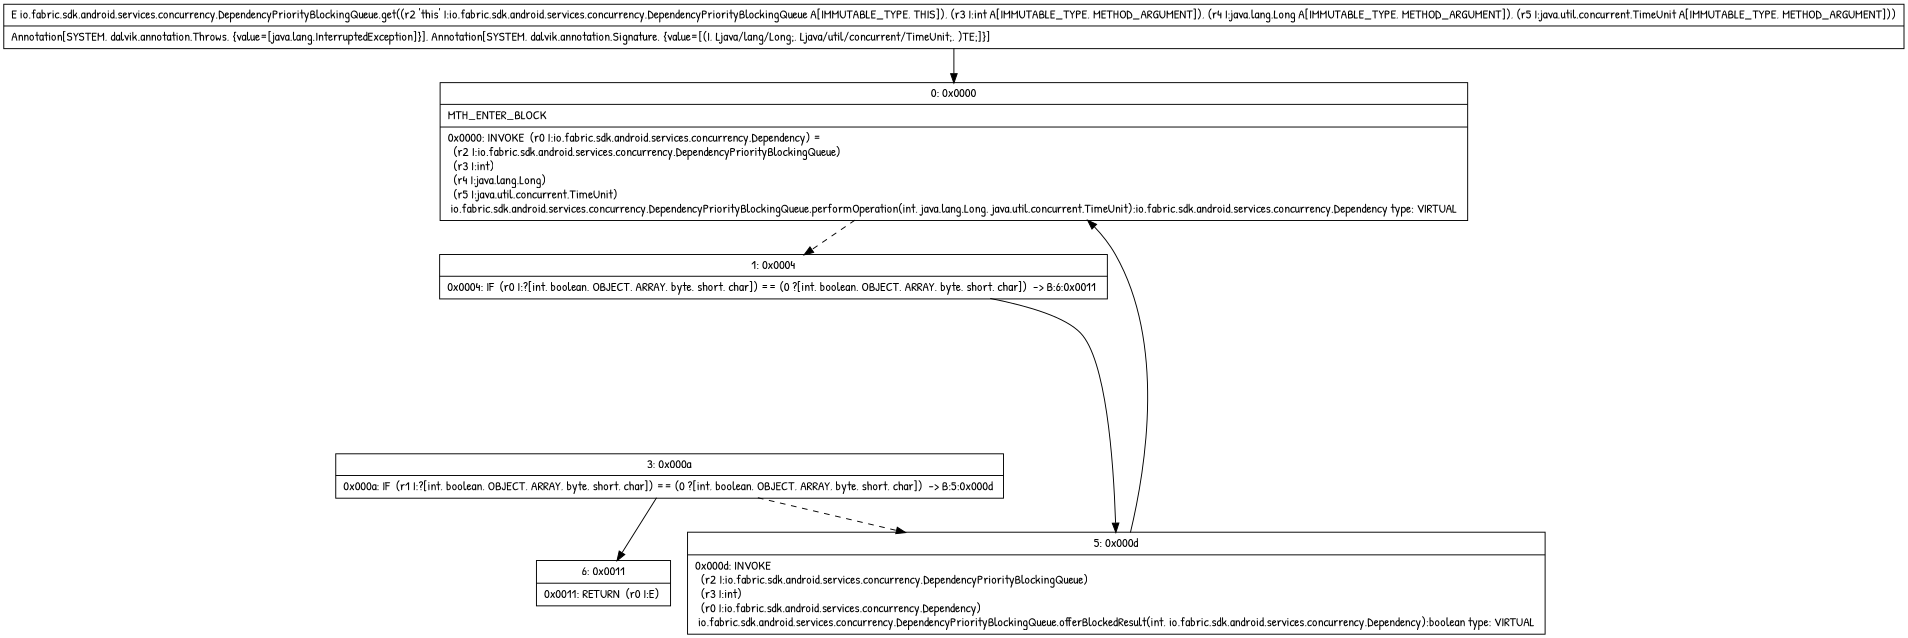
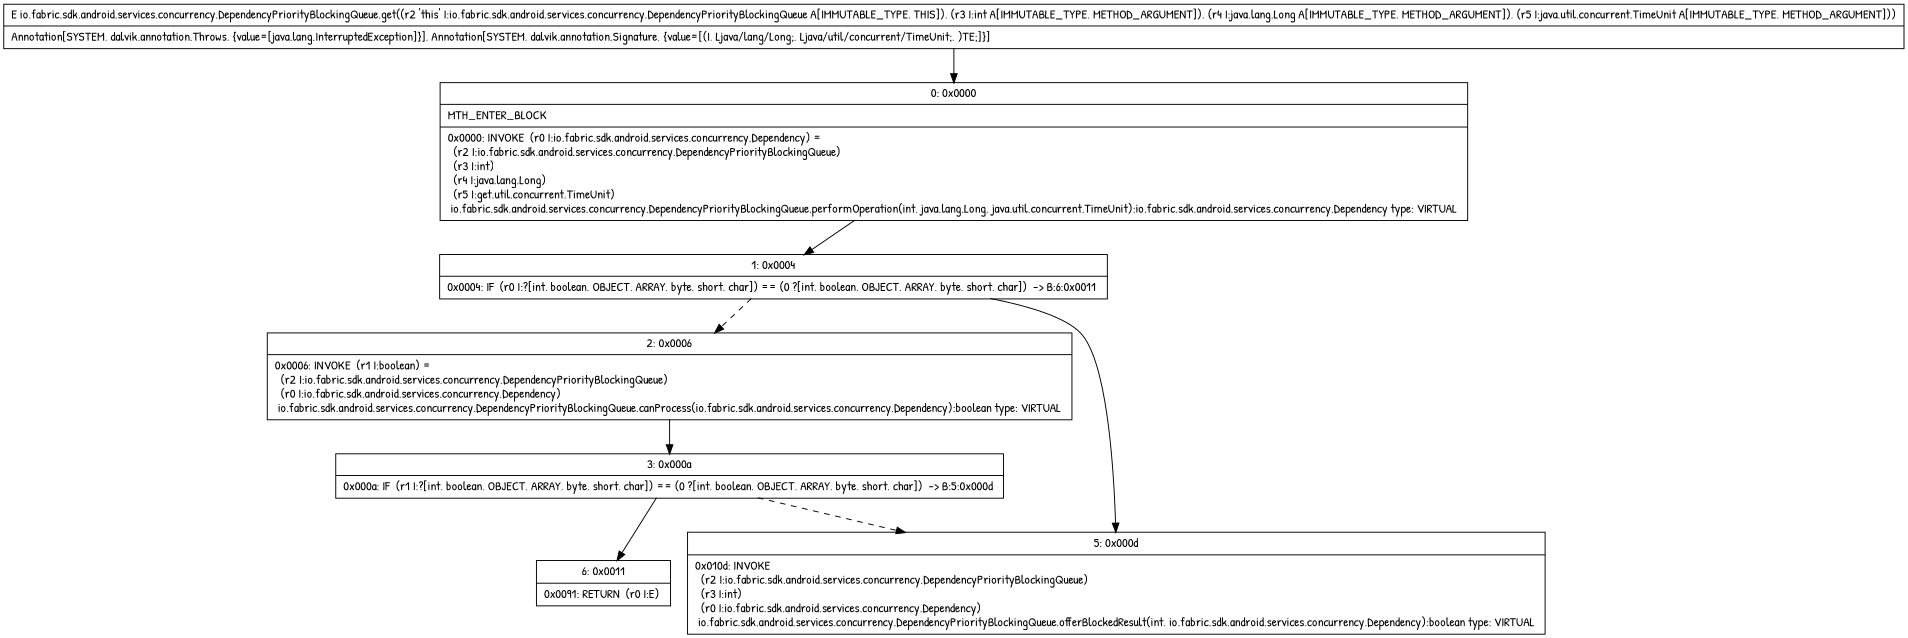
node "0: 0x0000": text "(r5 I:java.util.concurrent.TimeUnit)" -> "(r5 I:get.util.concurrent.TimeUnit)"
edge "0: 0x0000" -> "1: 0x0004": style dashed -> solid
edge "5: 0x000d" -> "0: 0x0000": removed
node "2: 0x0006": added
node "5: 0x000d": text "0x000d: INVOKE" -> "0x010d: INVOKE"
node "6: 0x0011": text "0x0011: RETURN  (r0 I:E)" -> "0x0091: RETURN  (r0 I:E)"
